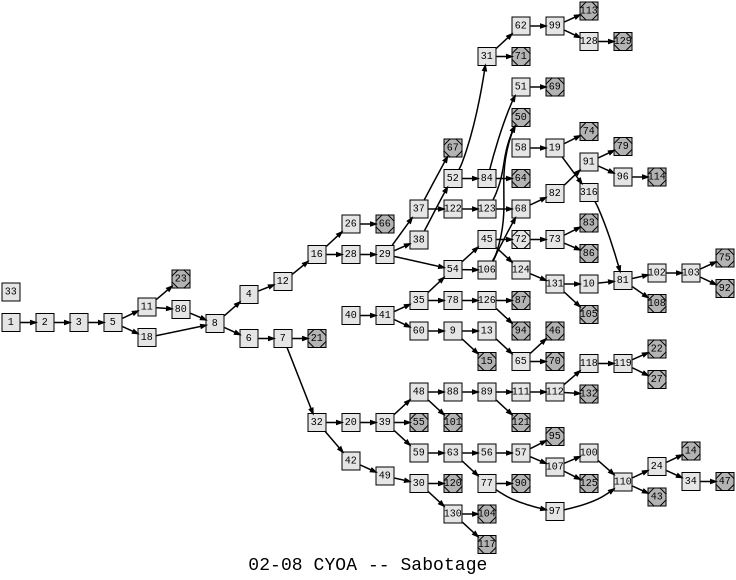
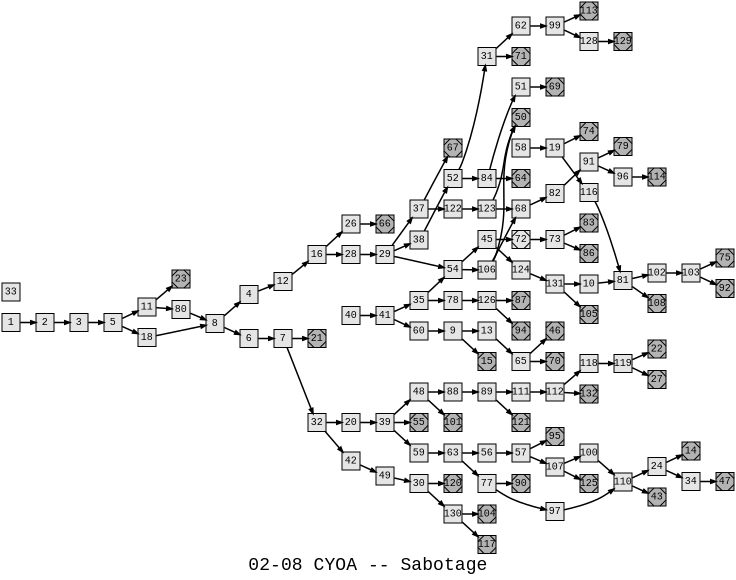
node "316": label "316" -> "116"
